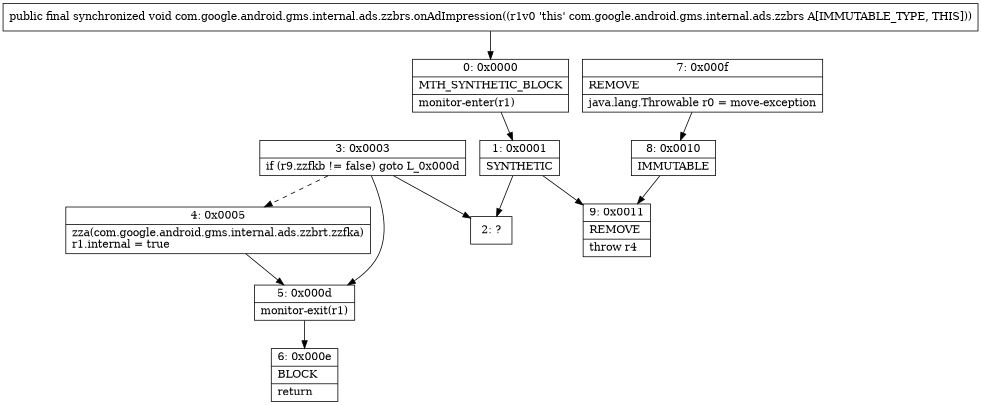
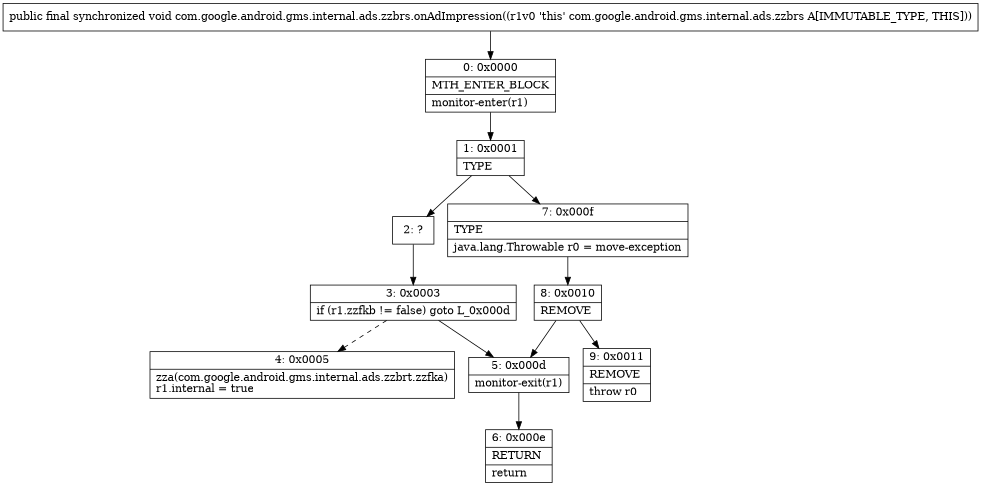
node "0: 0x0000": text "MTH_SYNTHETIC_BLOCK" -> "MTH_ENTER_BLOCK"
node "7: 0x000f": text "REMOVE" -> "TYPE"
node "3: 0x0003": text "if (r9.zzfkb != false) goto L_0x000d" -> "if (r1.zzfkb != false) goto L_0x000d"
node "1: 0x0001": text "SYNTHETIC" -> "TYPE"
node "8: 0x0010": text "IMMUTABLE" -> "REMOVE"
edge "1: 0x0001" -> "9: 0x0011": now "1: 0x0001" -> "7: 0x000f"
edge "3: 0x0003" -> "2: ?": reversed
node "9: 0x0011": text "throw r4" -> "throw r0"
edge "4: 0x0005" -> "5: 0x000d": now "8: 0x0010" -> "5: 0x000d"
node "6: 0x000e": text "BLOCK" -> "RETURN"
